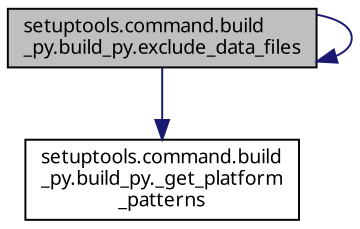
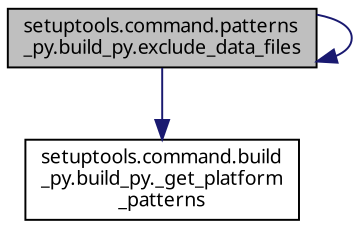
node "setuptools.command.build _py.build_py.exclude_data_files": label "setuptools.command.build _py.build_py.exclude_data_files" -> "setuptools.command.patterns _py.build_py.exclude_data_files"
